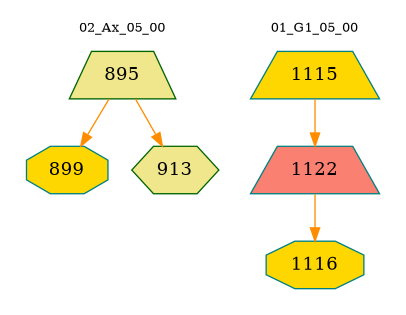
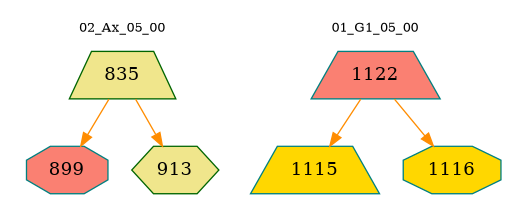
node "895": label "895" -> "835"
edge "1115" -> "1122": reversed
node "899": fillcolor gold -> salmon
